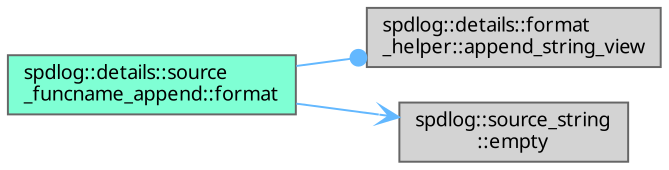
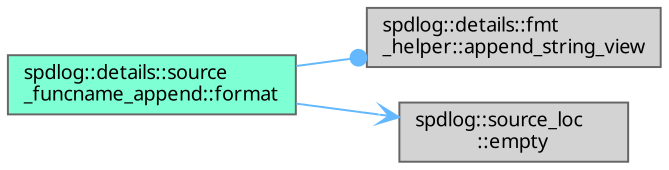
node "spdlog::details::format _helper::append_string_view": label "spdlog::details::format _helper::append_string_view" -> "spdlog::details::fmt _helper::append_string_view"
node "spdlog::source_string ::empty": label "spdlog::source_string ::empty" -> "spdlog::source_loc ::empty"
